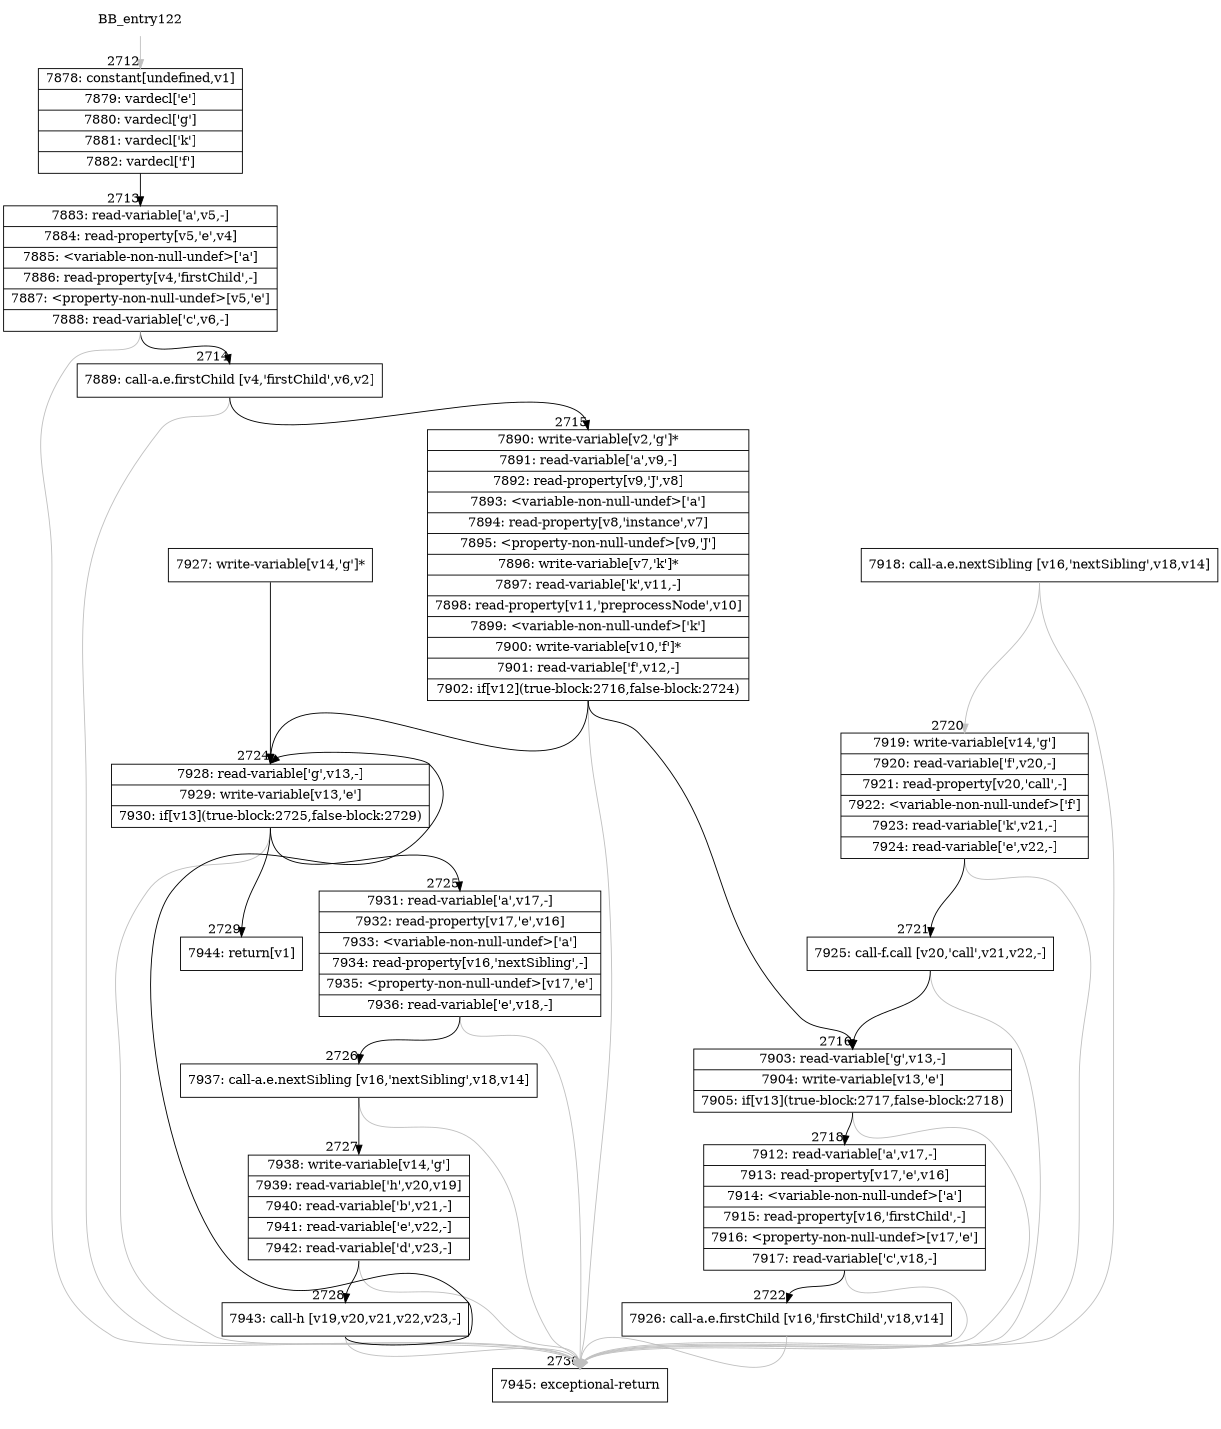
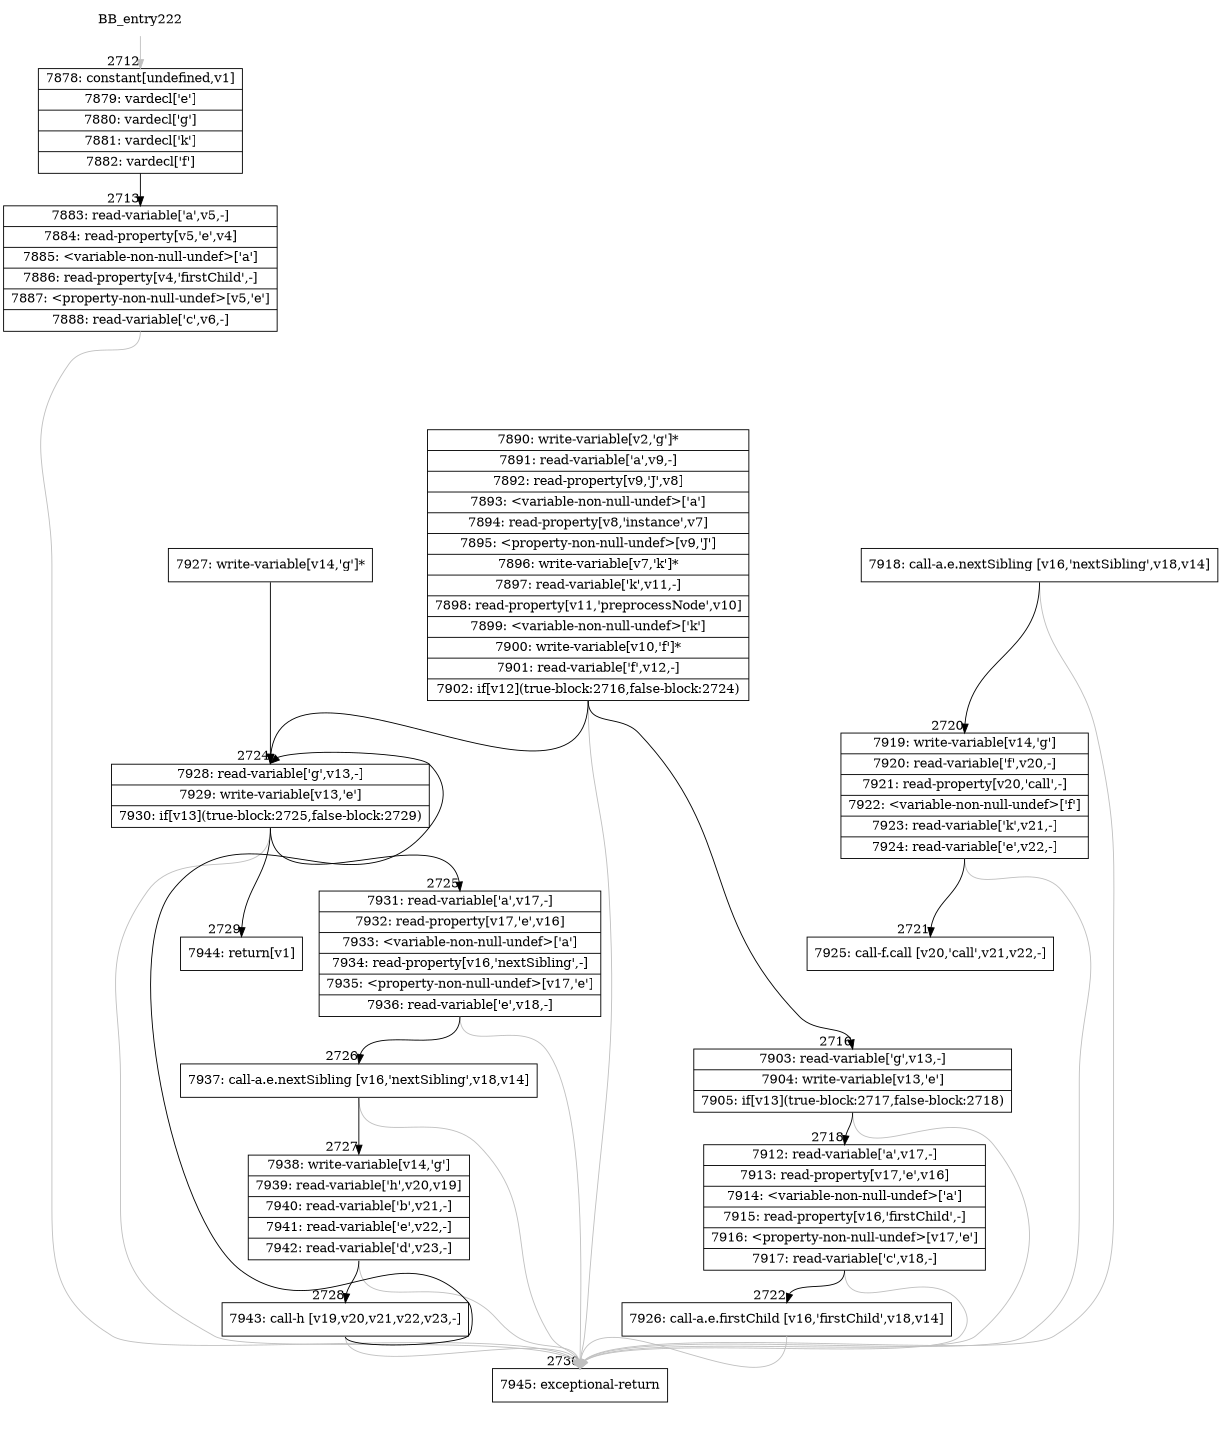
node "BB_entry122": label "BB_entry122" -> "BB_entry222"
node "7889: call-a.e.firstChild [v4,'firstChild',v6,v2]": removed
edge "7918: call-a.e.nextSibling [v16,'nextSibling',v18,v14]" -> "7919: write-variable[v14,'g']": color gray -> black
edge "7925: call-f.call [v20,'call',v21,v22,-]" -> "7903: read-variable['g',v13,-]": removed
edge "7925: call-f.call [v20,'call',v21,v22,-]" -> "7945: exceptional-return": removed
